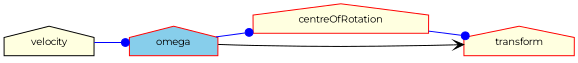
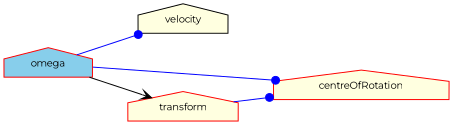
edge "centreOfRotation" -> "transform": reversed
edge "velocity" -> "omega": reversed
